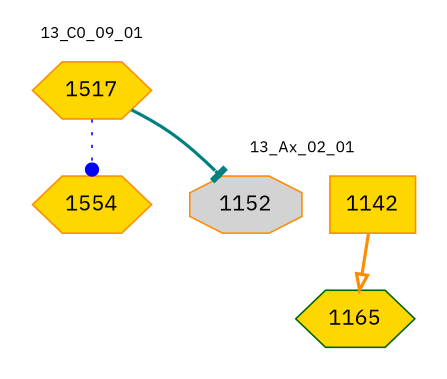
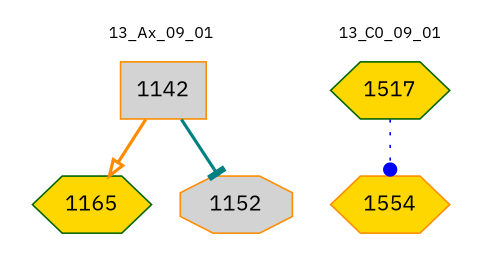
node "1517": color darkorange -> darkgreen
edge "1517" -> "1152": now "1142" -> "1152"
cluster "13_Ax_02_01": label "13_Ax_02_01" -> "13_Ax_09_01"
node "1142": fillcolor gold -> lightgrey
